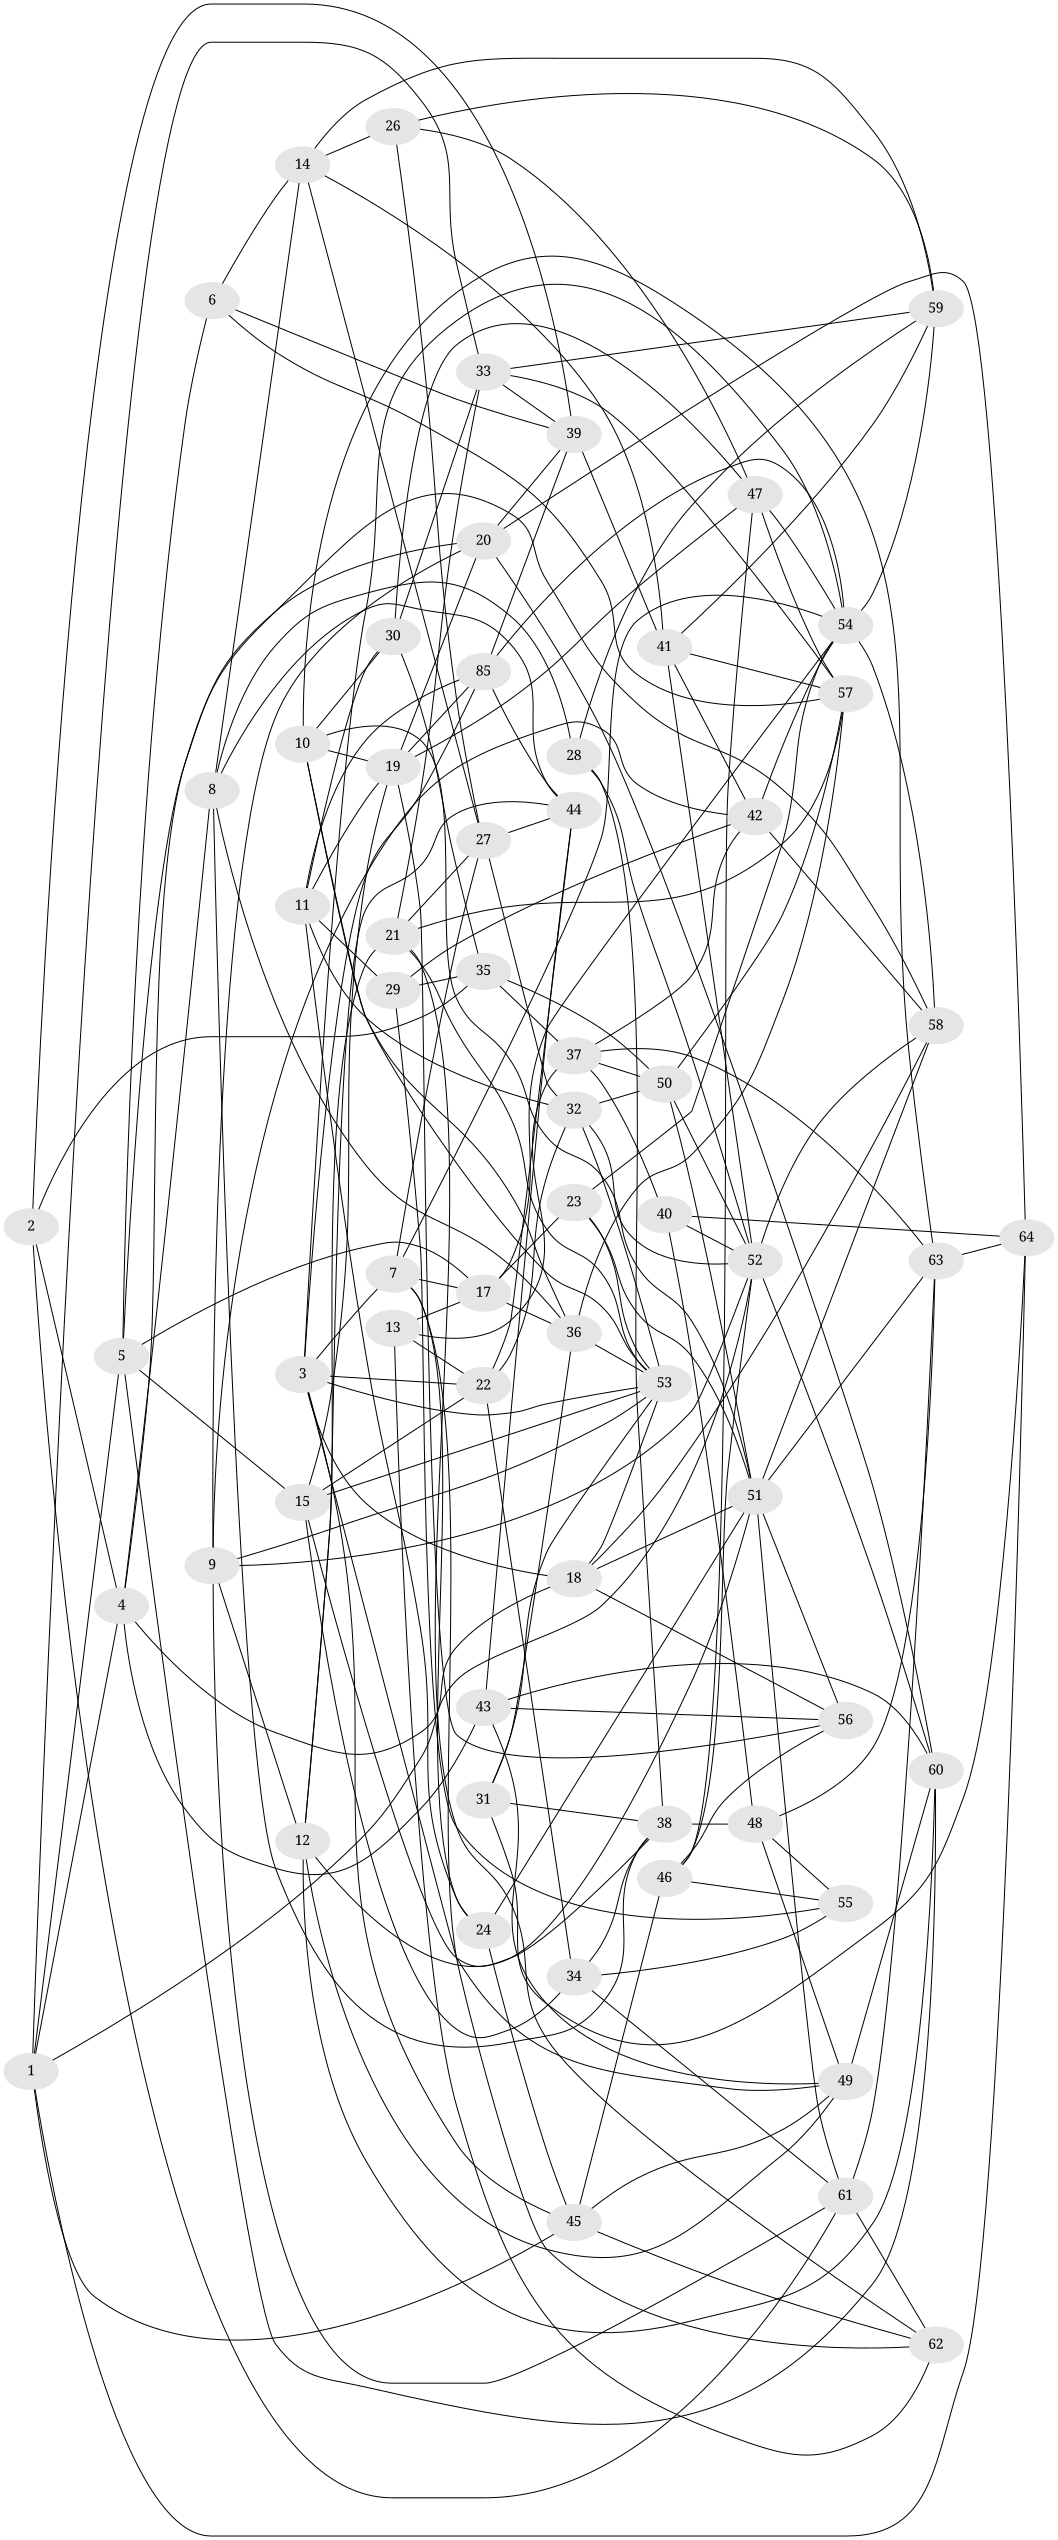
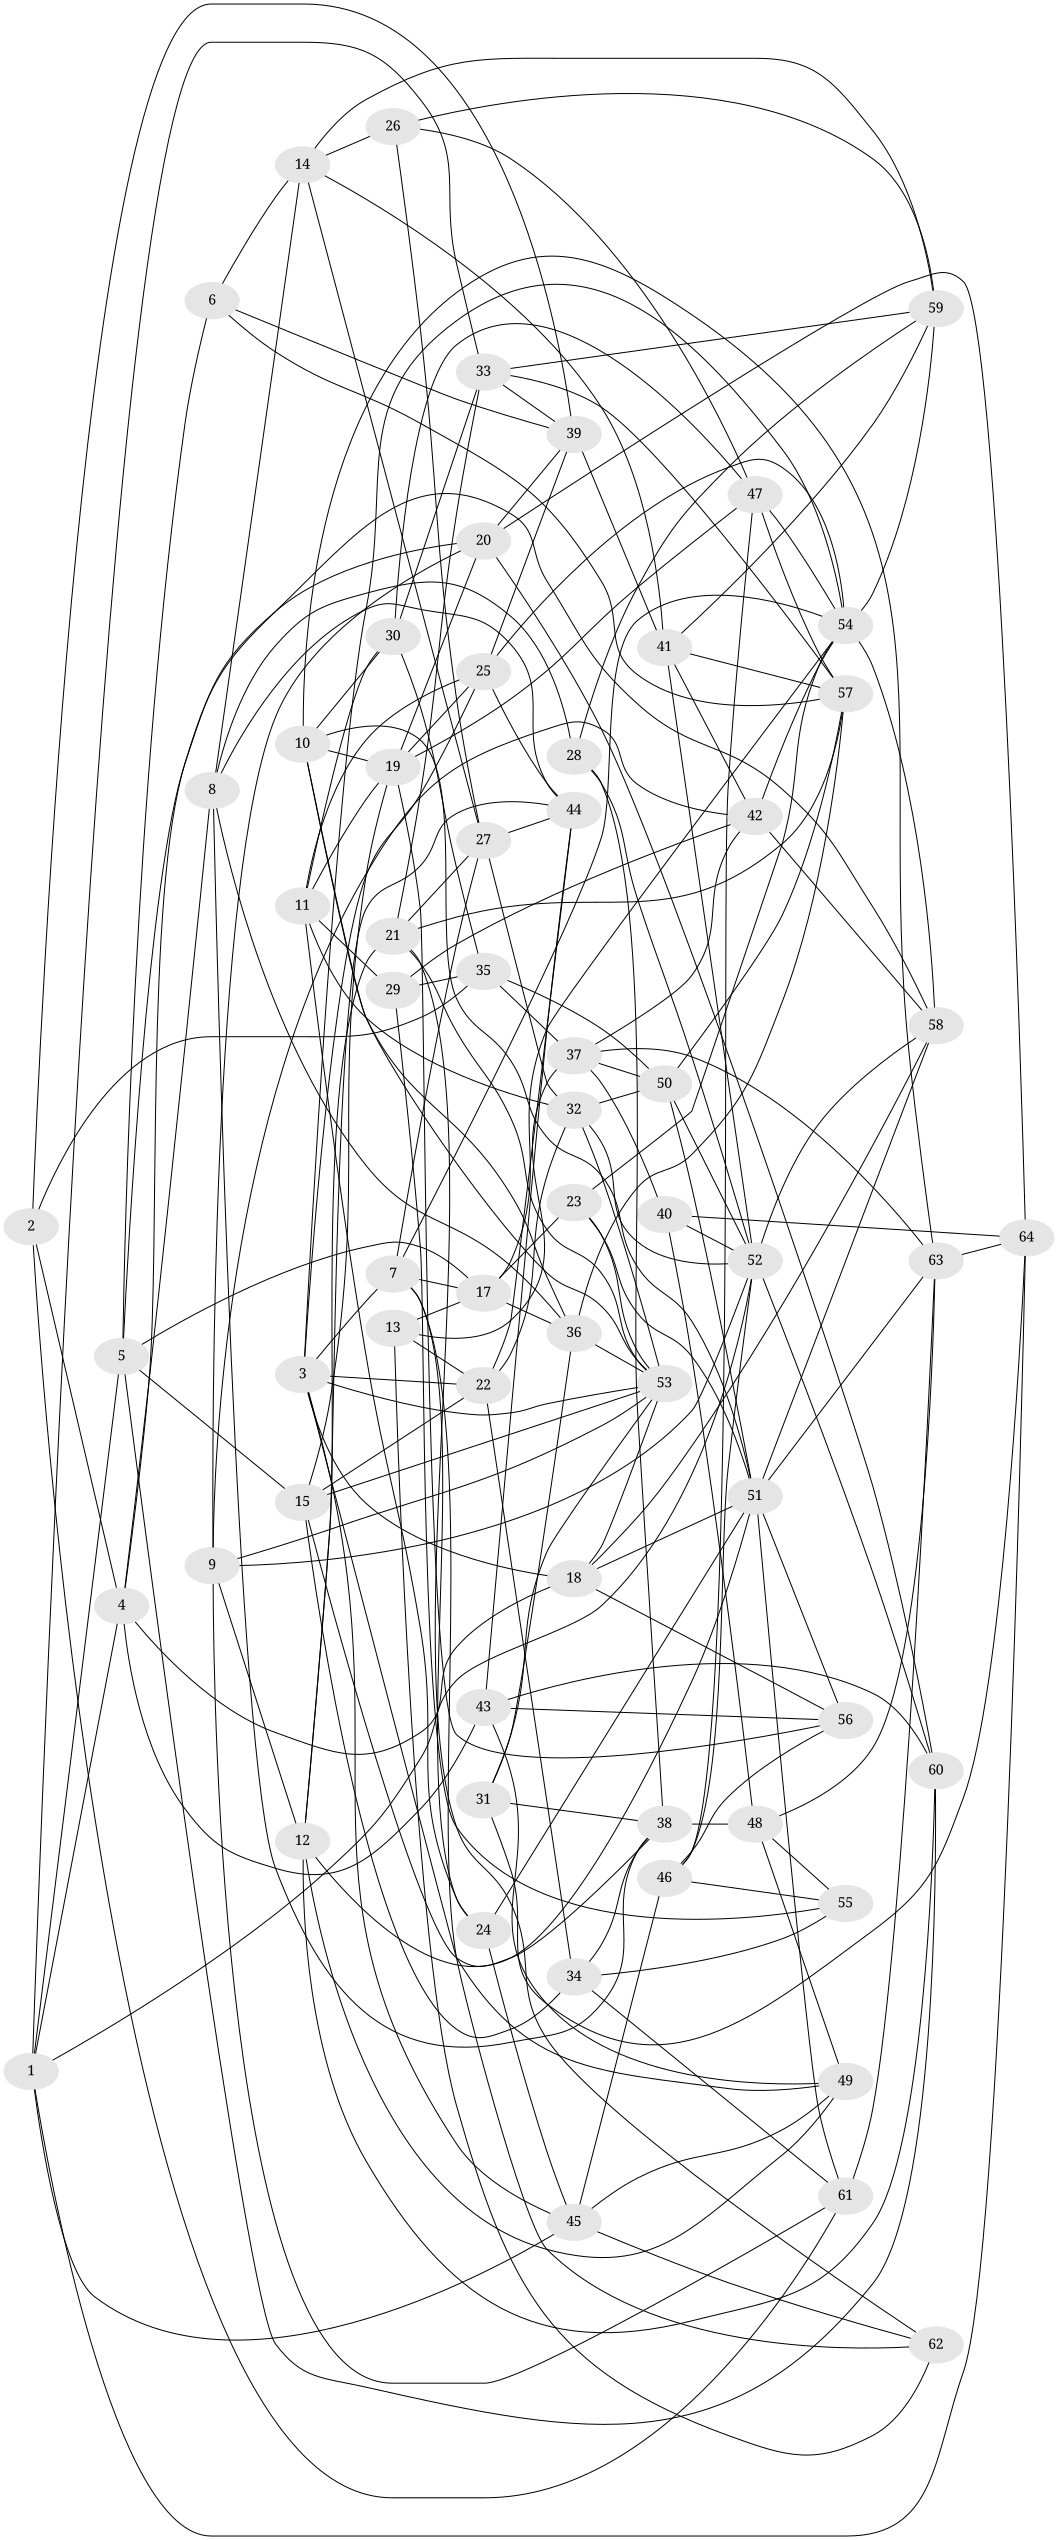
node "85": label "85" -> "25"
edge "60" -- "49": removed
edge "61" -- "62": removed
